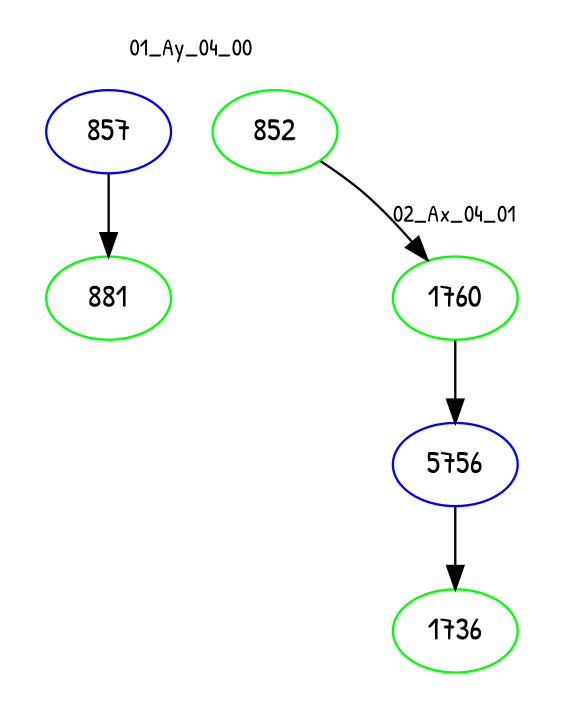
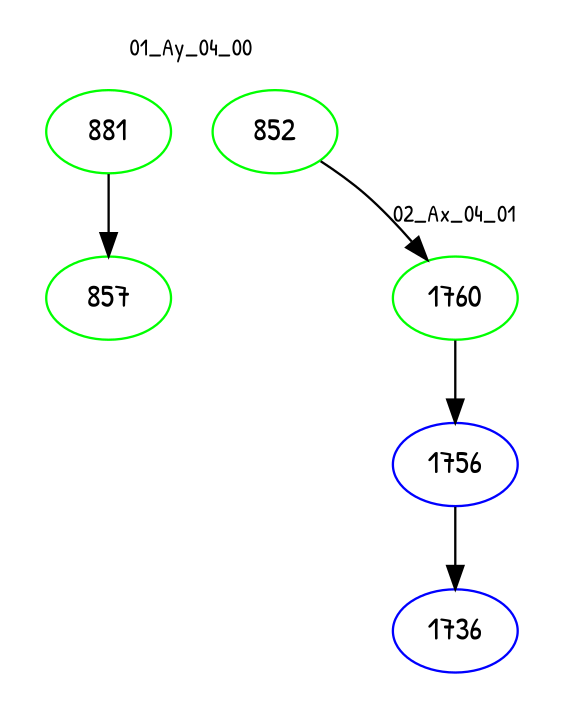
node "857": color blue -> green
edge "857" -> "881": reversed
node "5756": label "5756" -> "1756"
node "1736": color green -> blue
